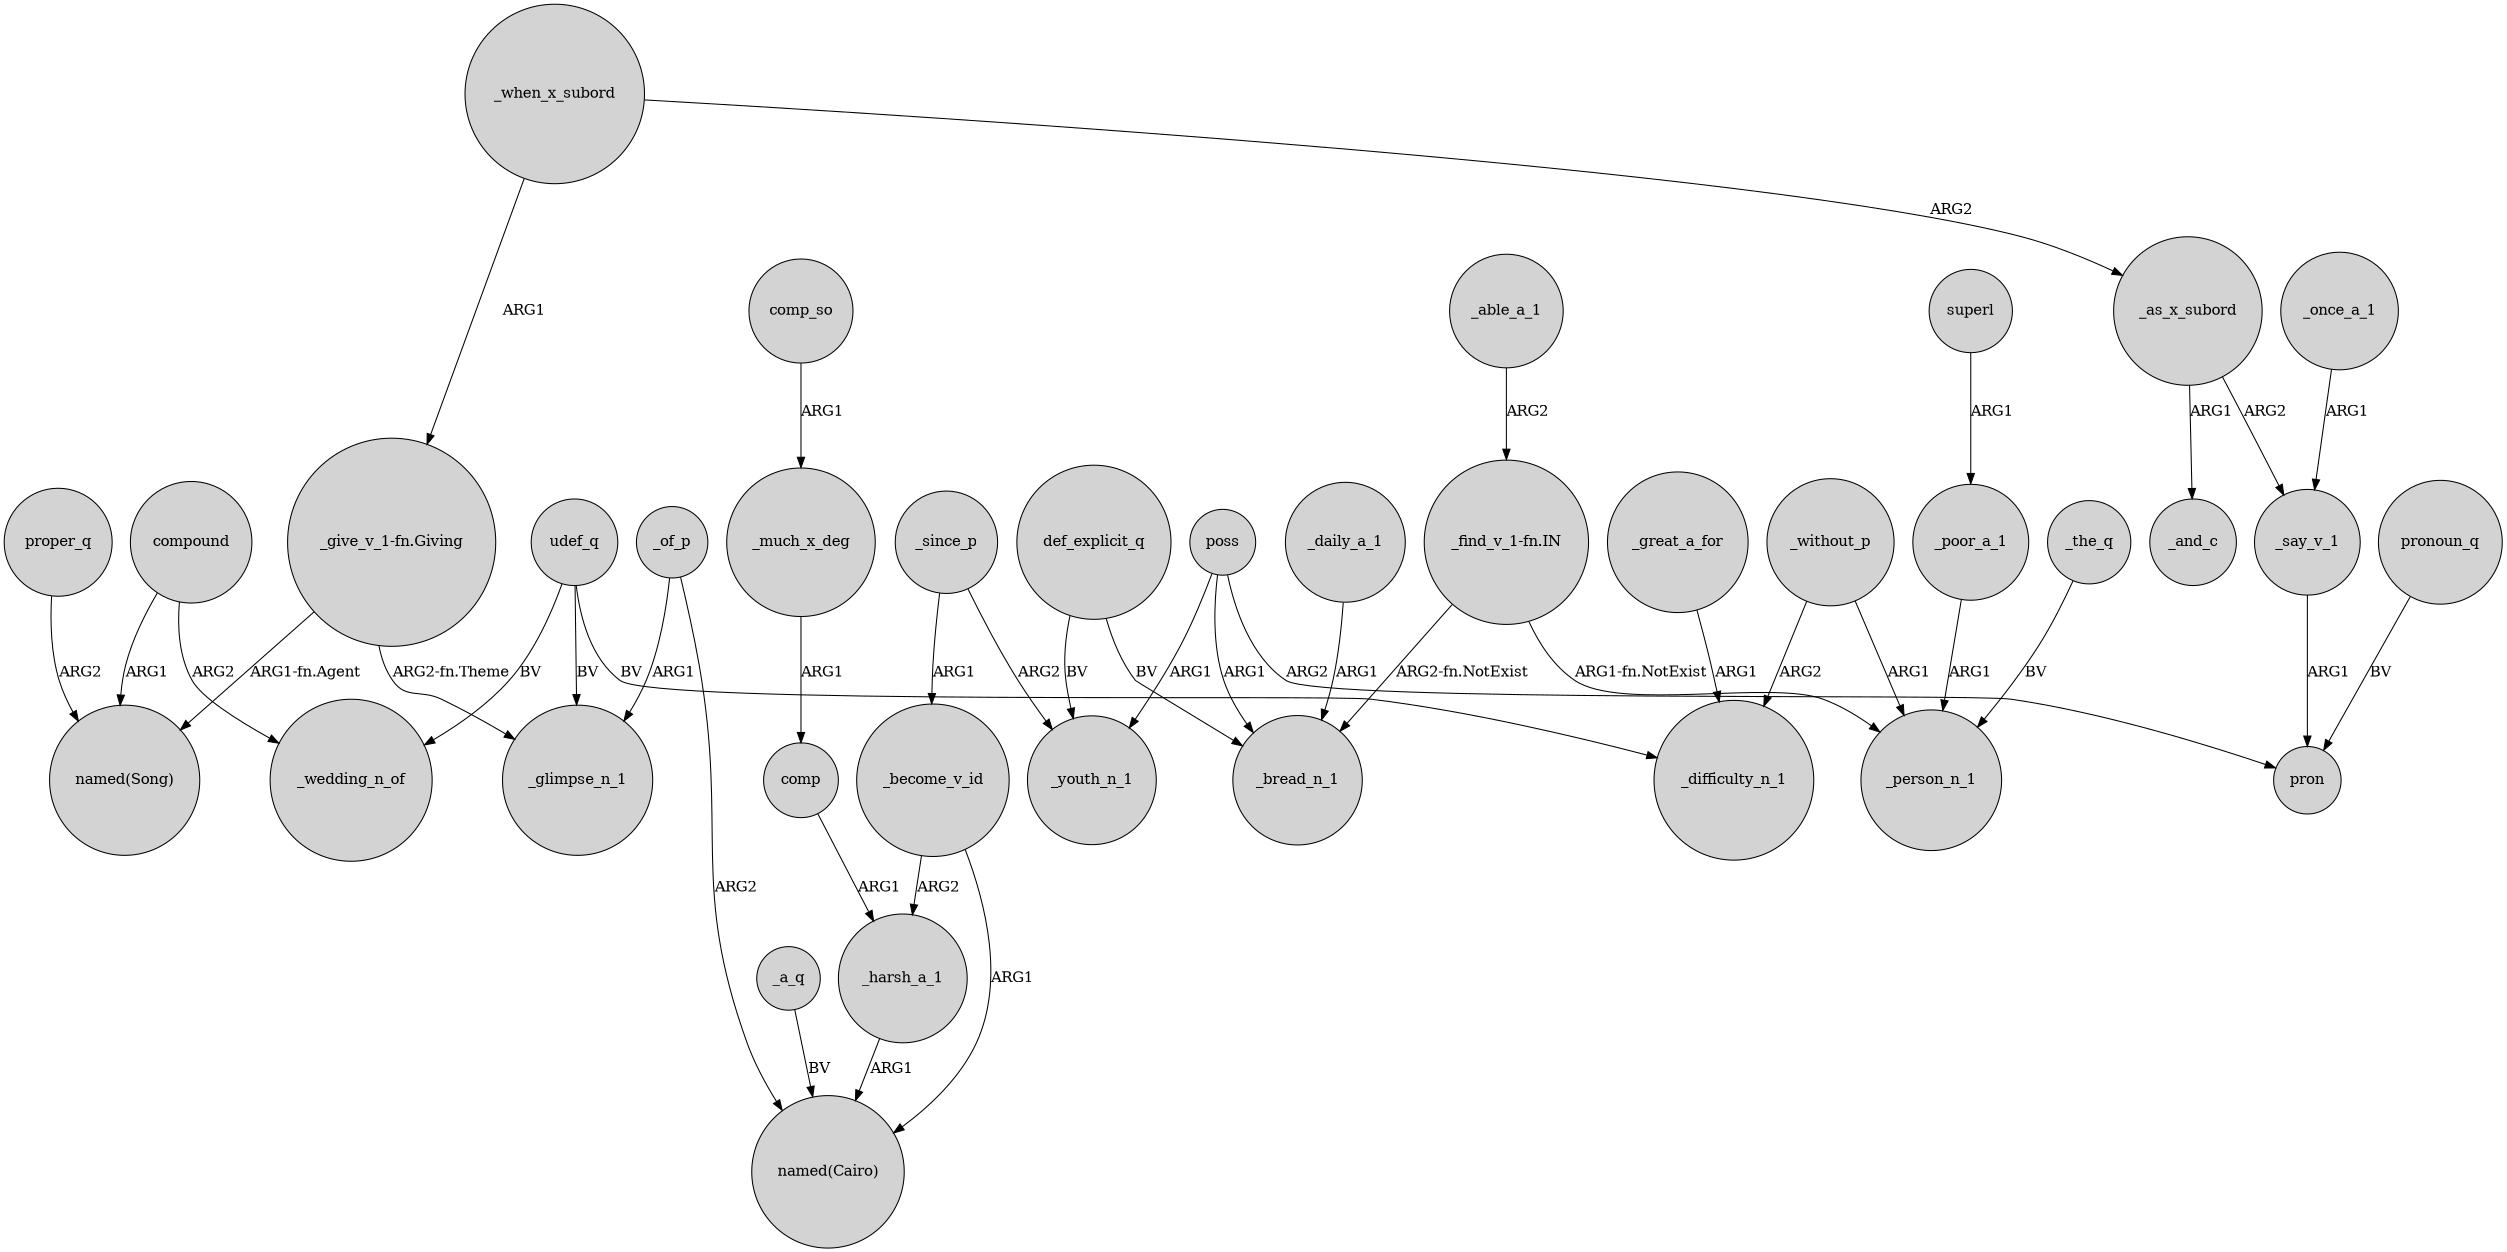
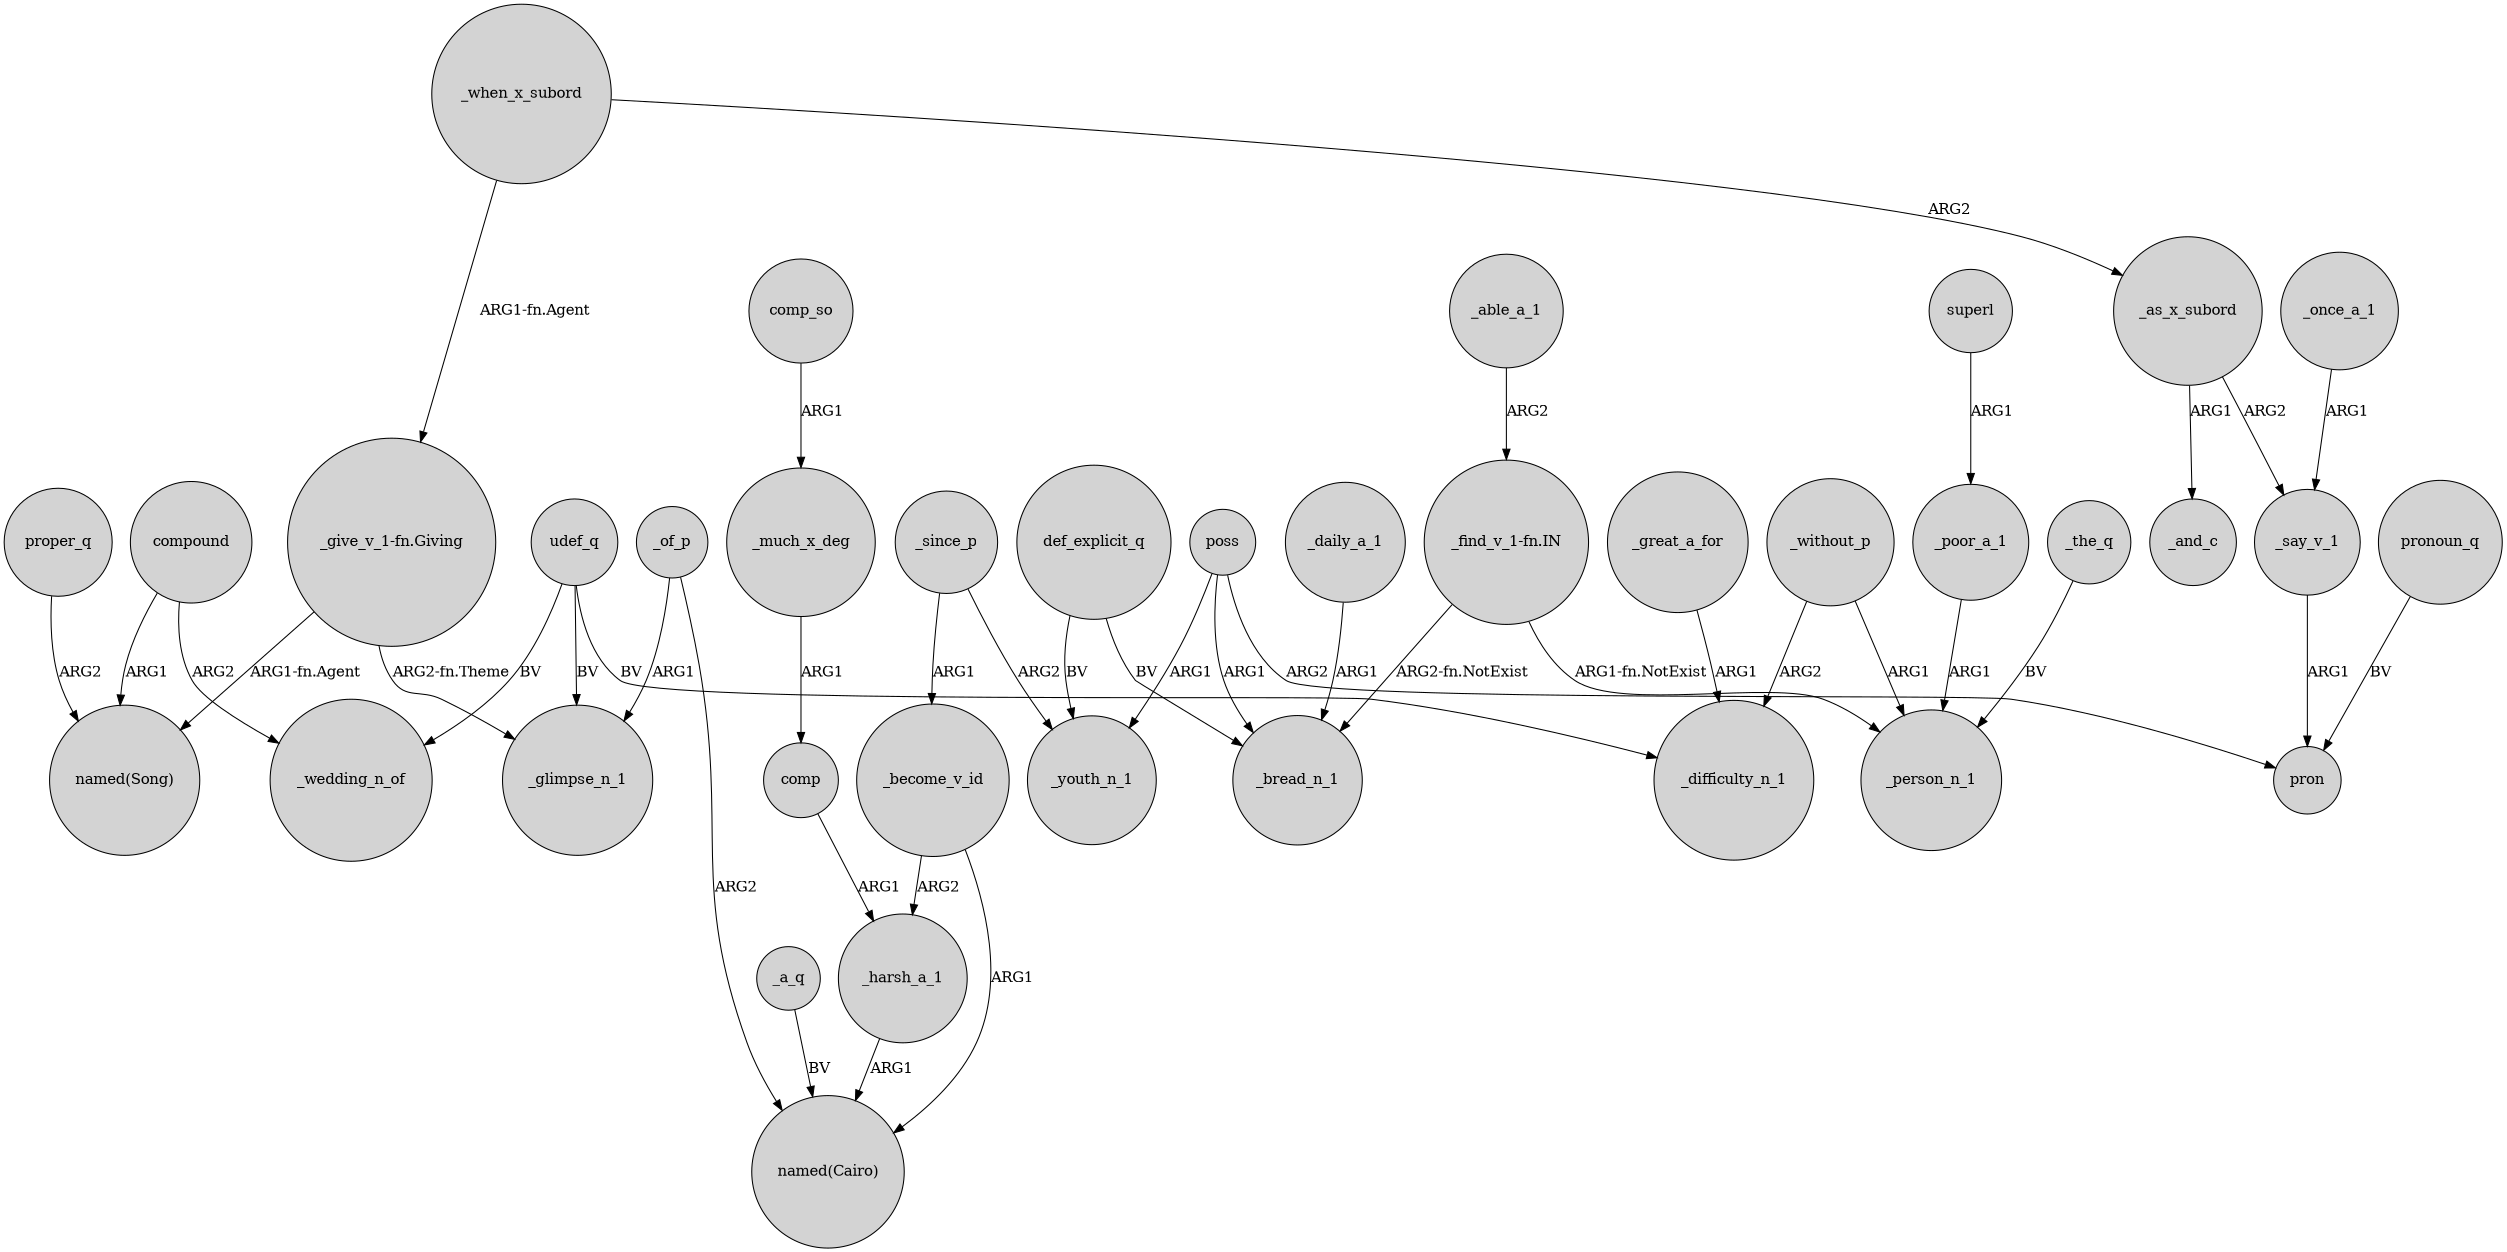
edge "_when_x_subord" -> "_give_v_1-fn.Giving": label "ARG1" -> "ARG1-fn.Agent"
